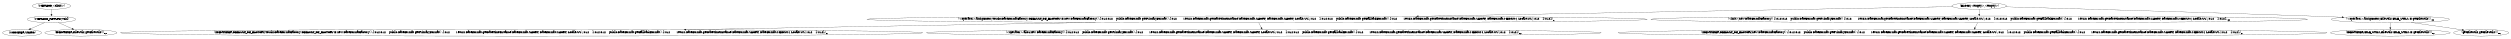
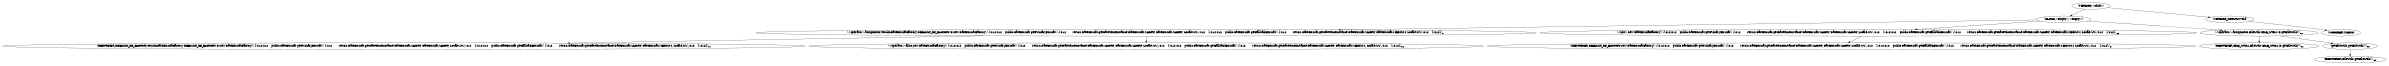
edge "(METHOD,<clinit>)" -> "(BLOCK,<empty>,<empty>)": added
edge "(METHOD_RETURN,void)" -> "(IDENTIFIER,FileUtils,getFileUtils())": now "(getFileUtils,getFileUtils())" -> "(IDENTIFIER,FileUtils,getFileUtils())"
